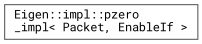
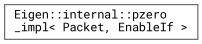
node "Eigen::impl::pzero _impl< Packet, EnableIf >": label "Eigen::impl::pzero _impl< Packet, EnableIf >" -> "Eigen::internal::pzero _impl< Packet, EnableIf >"
